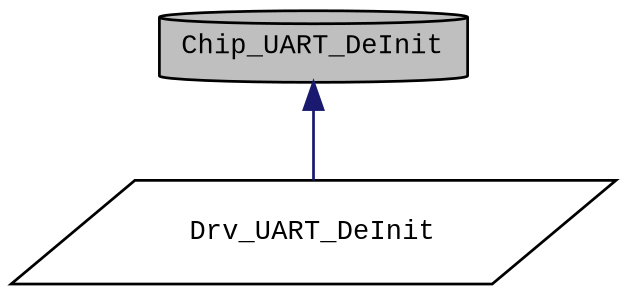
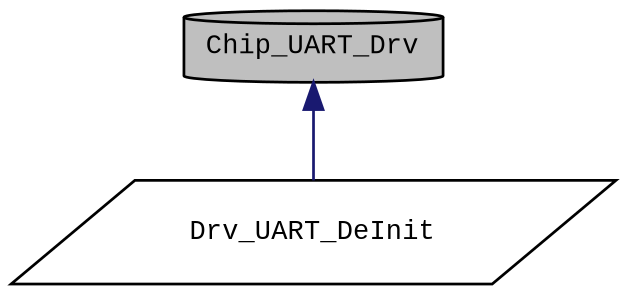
node "Chip_UART_DeInit": label "Chip_UART_DeInit" -> "Chip_UART_Drv"
